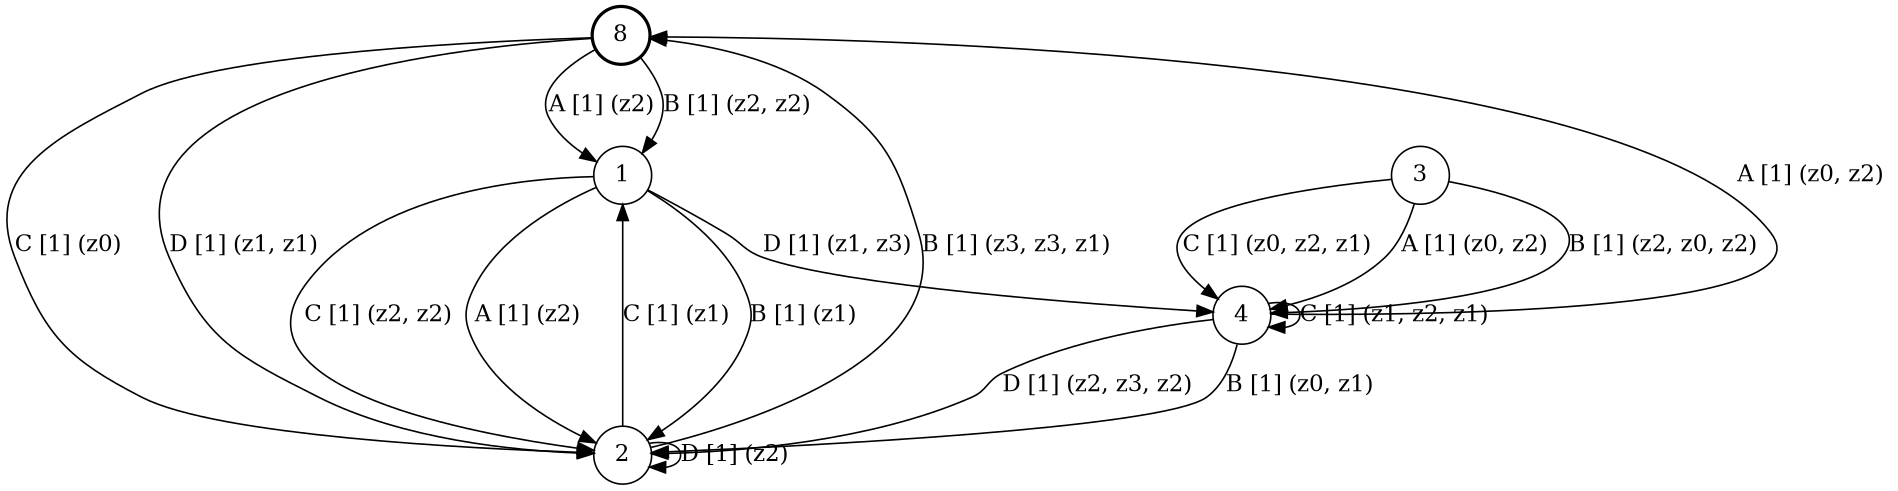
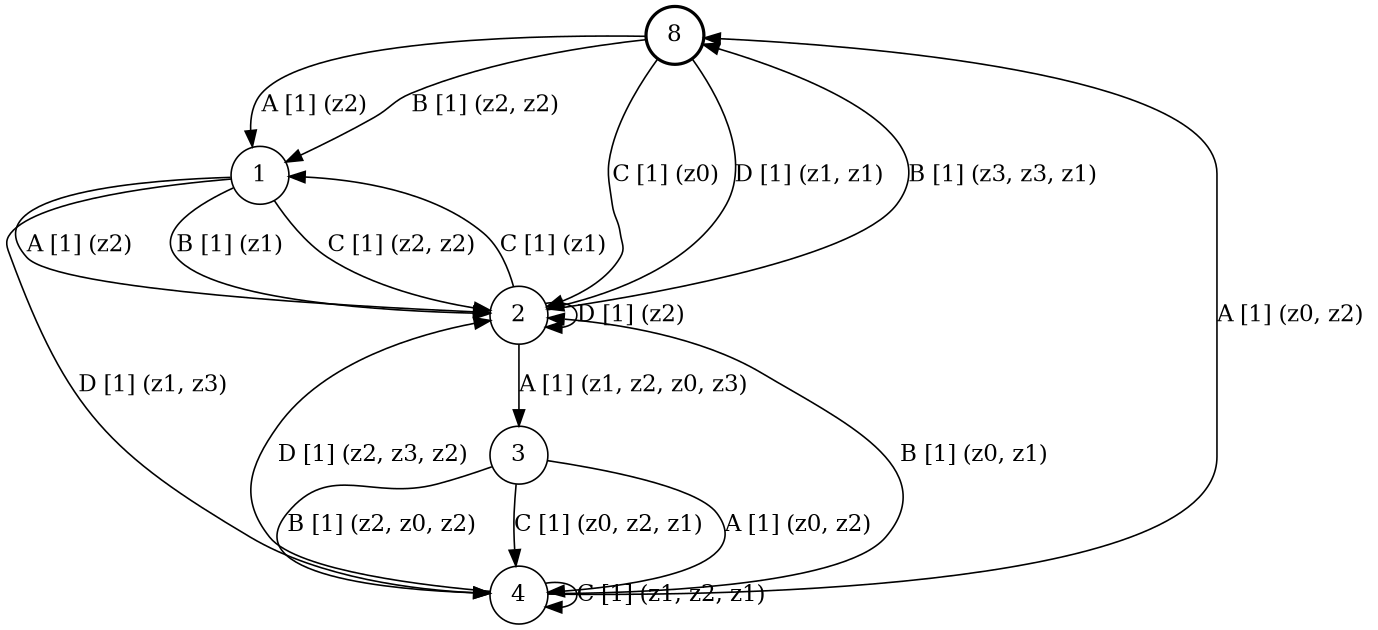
edge "2" -> "3": added, label "A [1] (z1, z2, z0, z3)"
